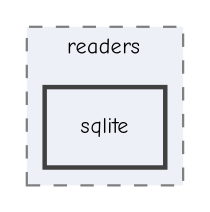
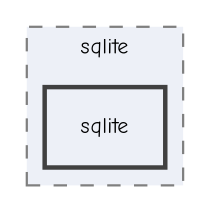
cluster "readers": label "readers" -> "sqlite"
